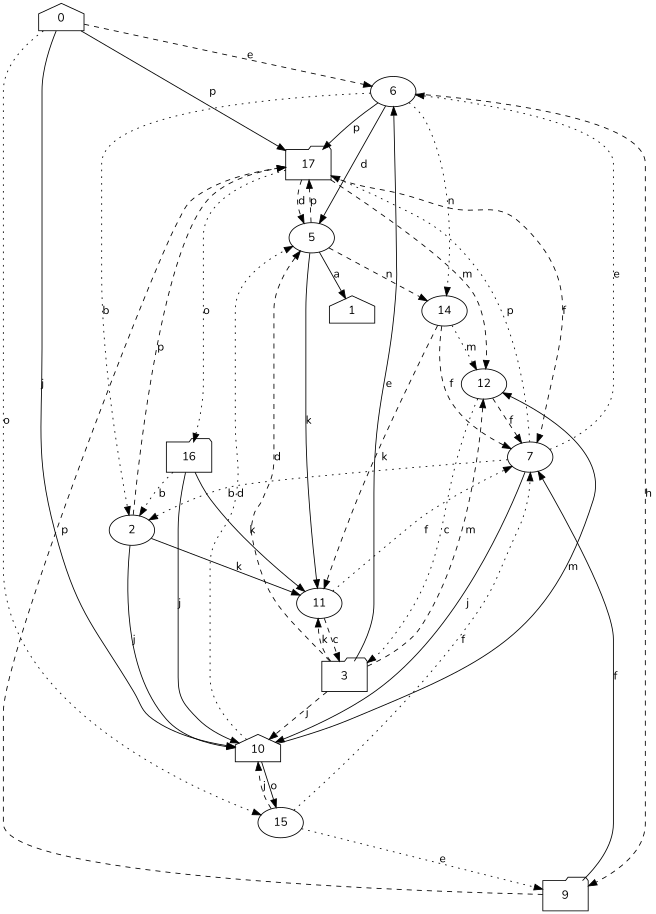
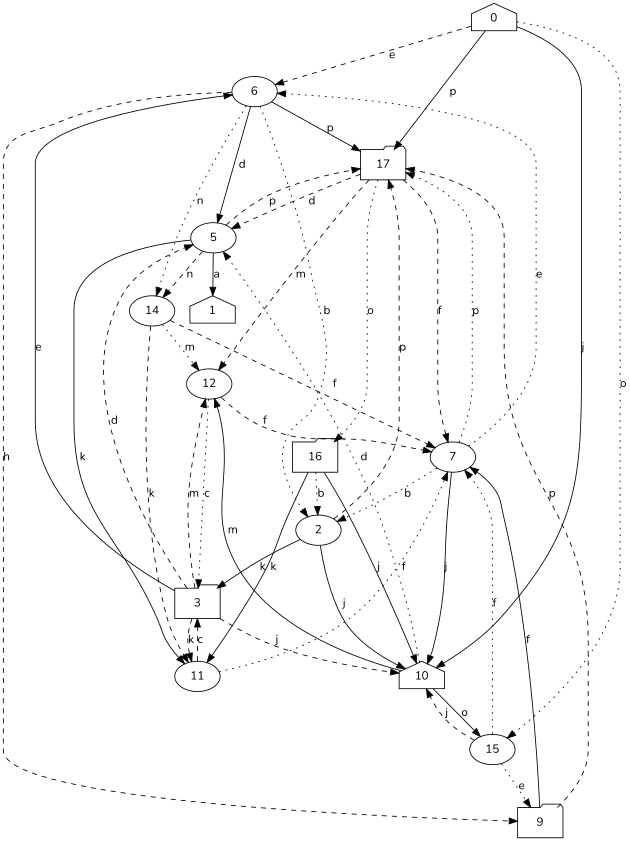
edge "2" -> "11": now "2" -> "3"
